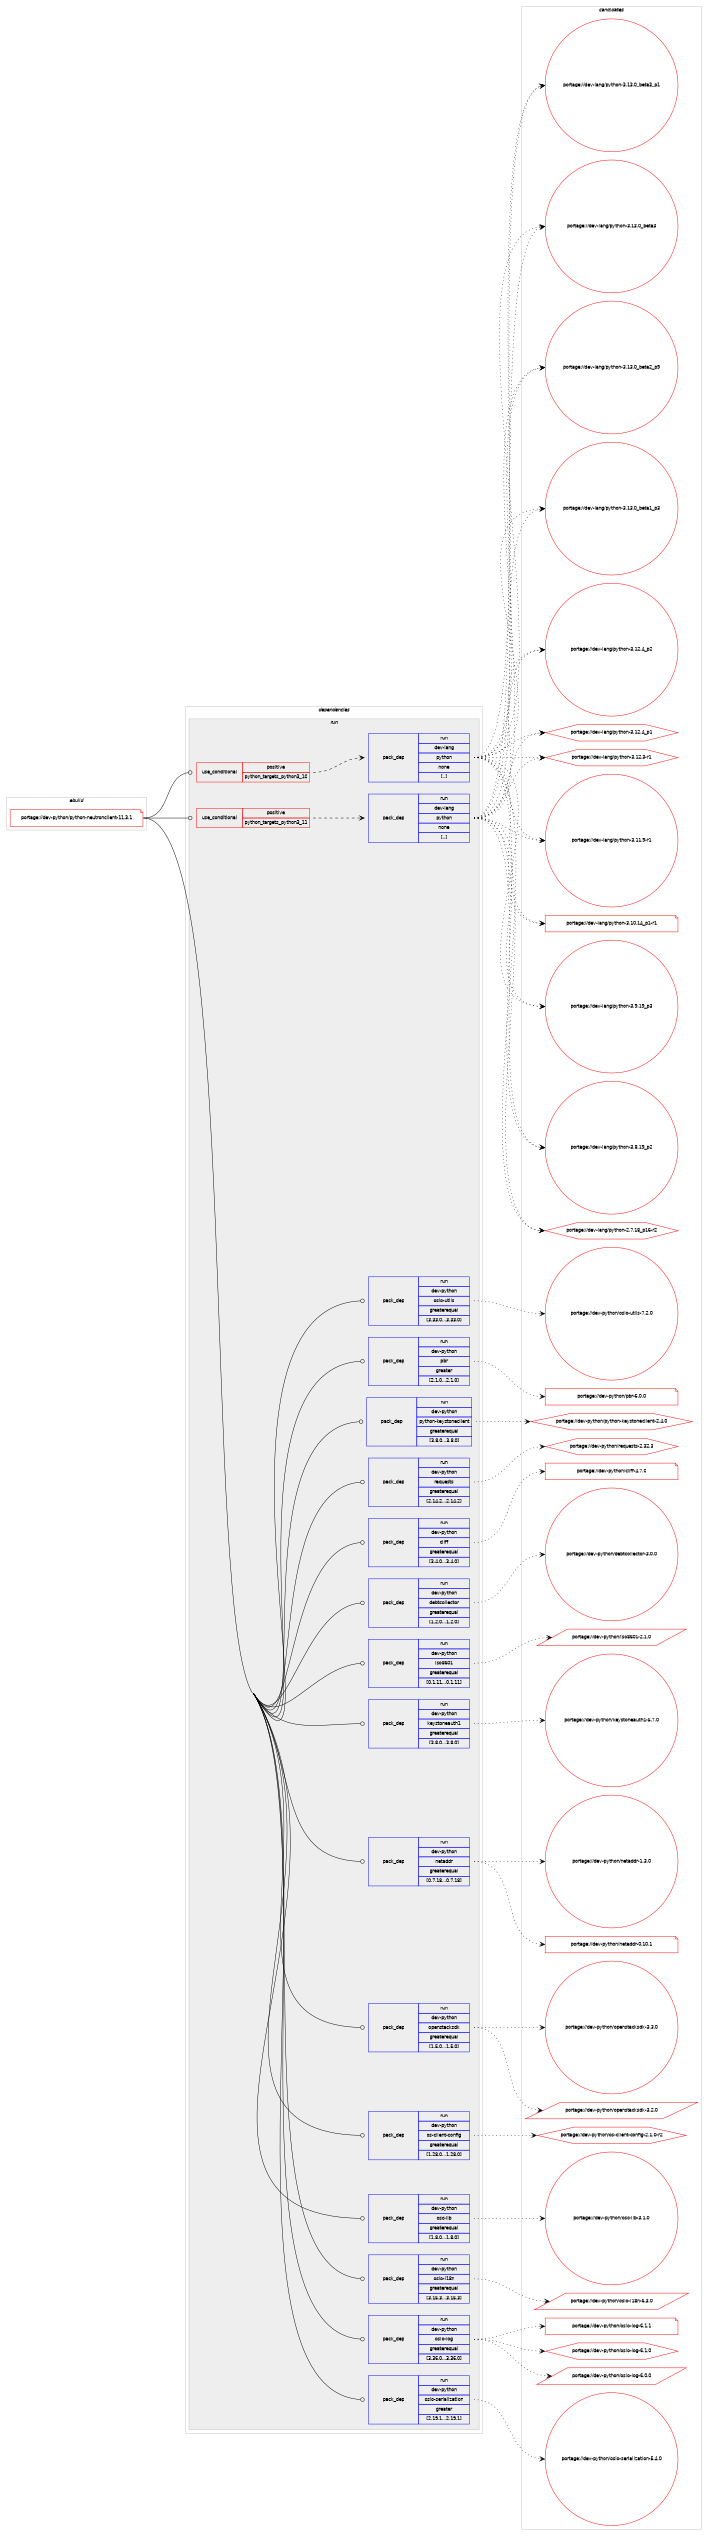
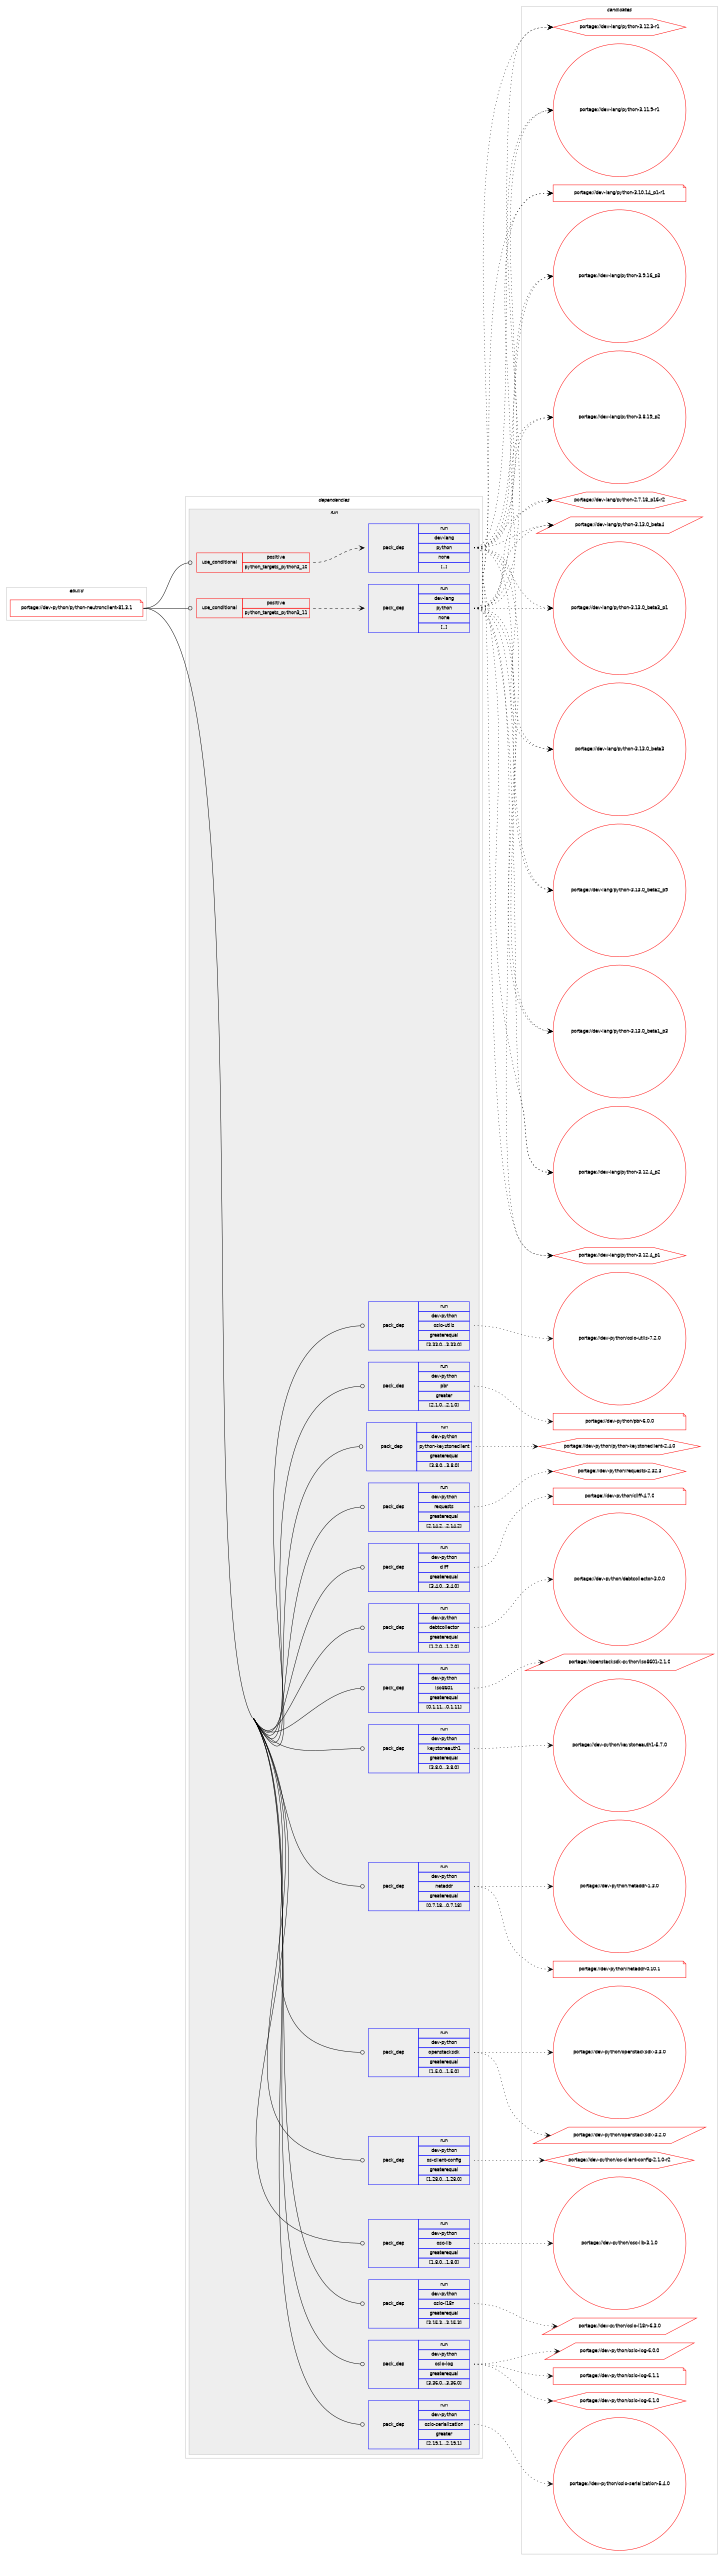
node "portage://dev-lang/python-3.13.0_beta4": added
node "portage://dev-python/python-neutronclient-11.3.1": label "portage://dev-python/python-neutronclient-11.3.1" -> "portage://dev-python/python-neutronclient-81.3.1"
node "portage://dev-lang/python-3.9.19_p3": label "portage://dev-lang/python-3.9.19_p3" -> "portage://dev-lang/python-3.9.16_p3"
node "portage://dev-python/iso8601-2.1.0": label "portage://dev-python/iso8601-2.1.0" -> "portage://openstacksdk-python/iso8601-2.1.0"
